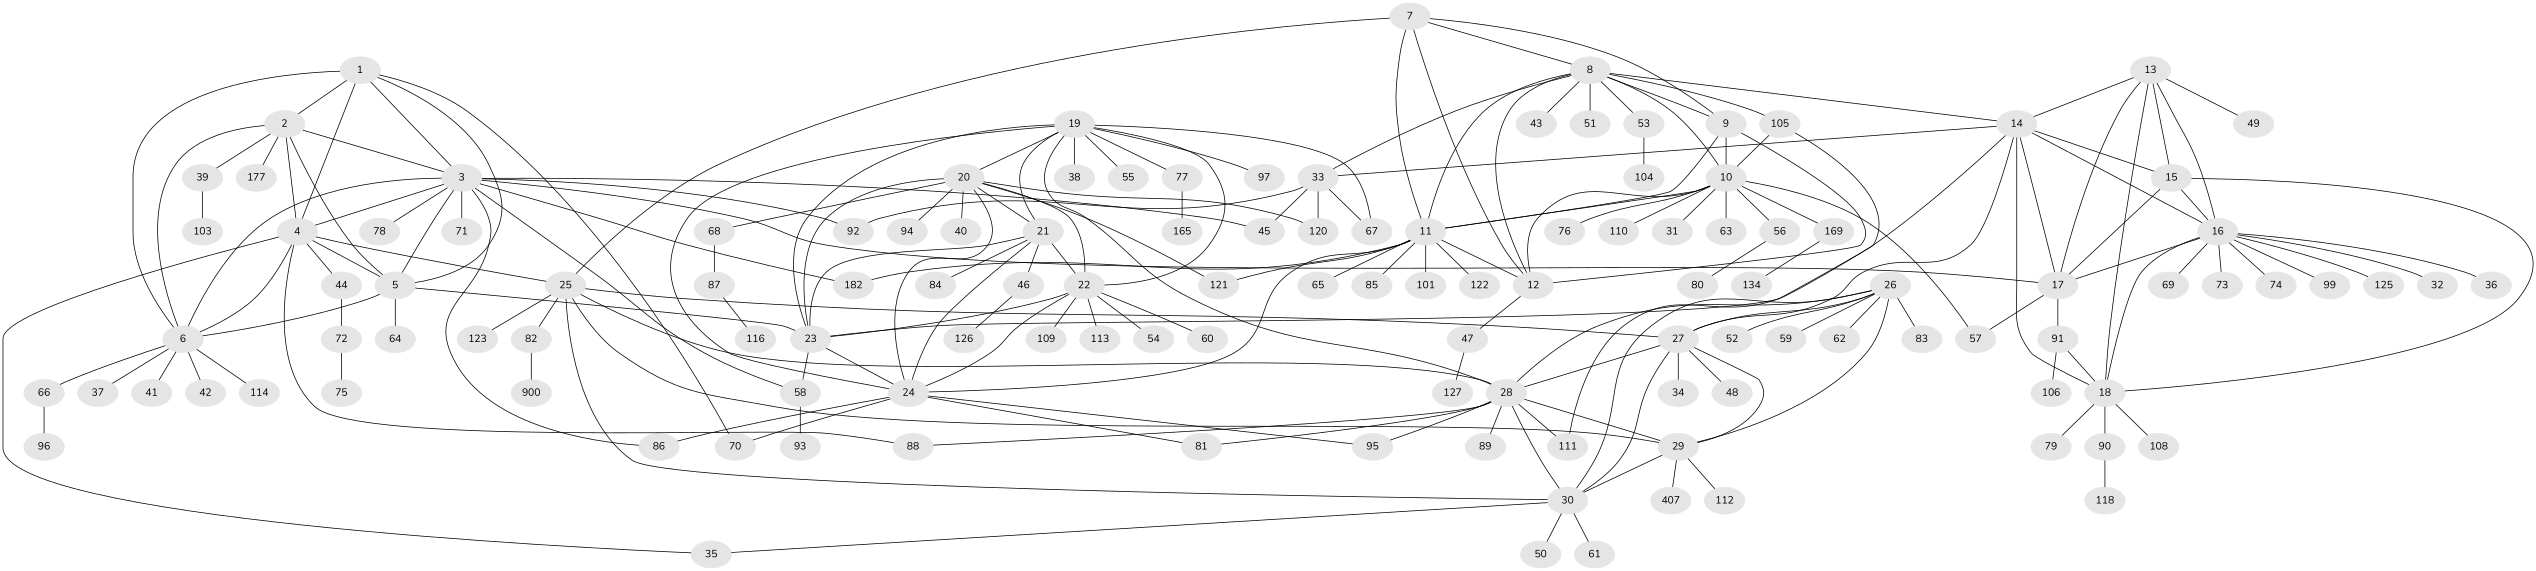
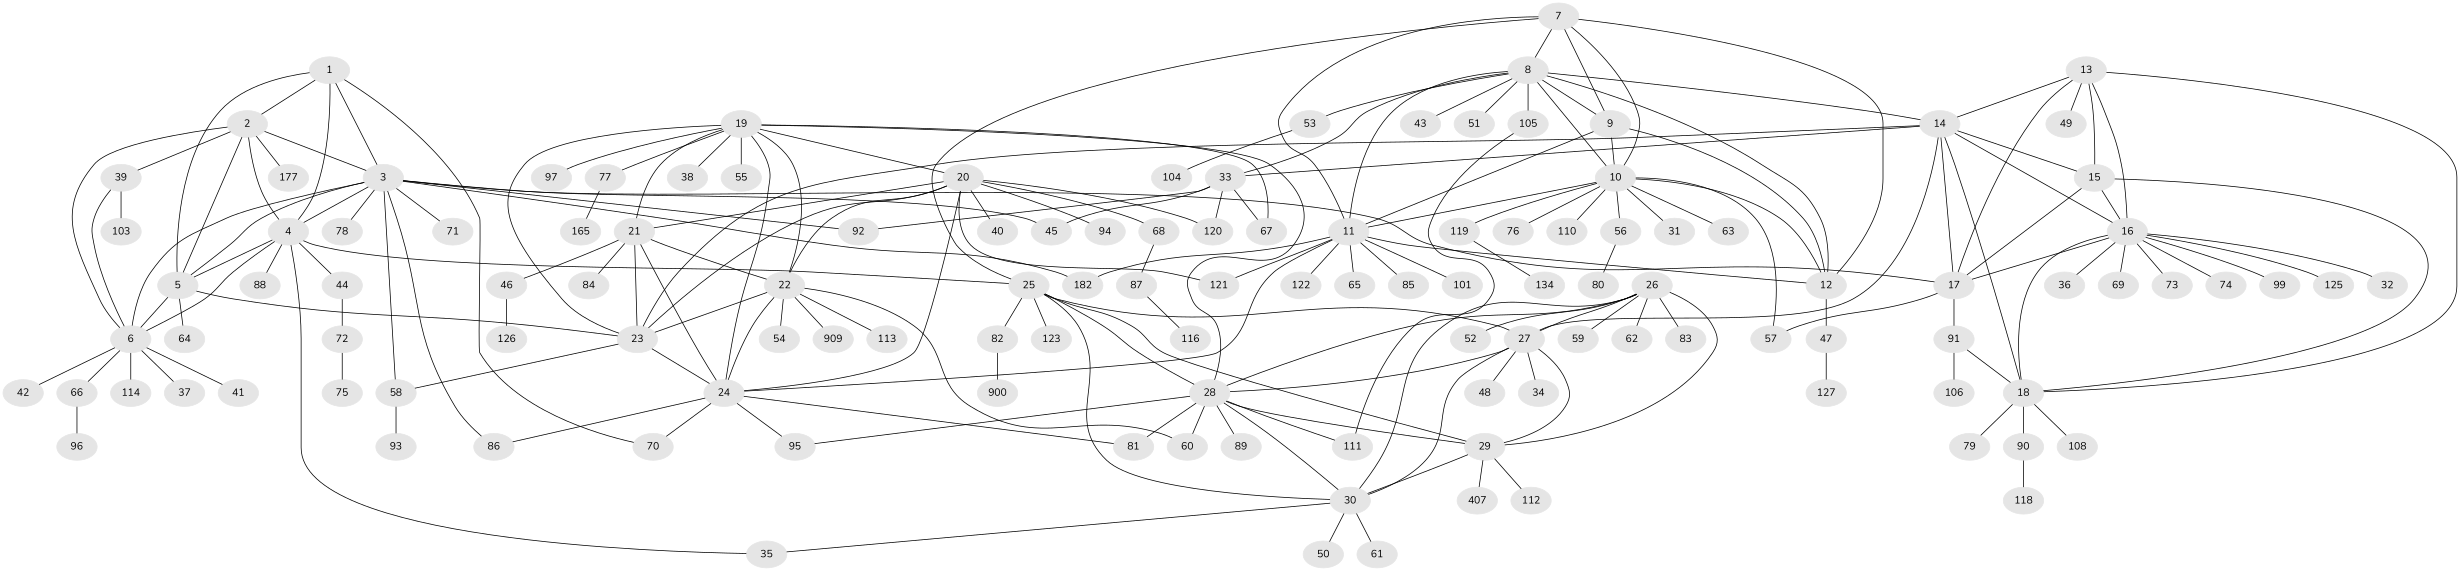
edge "1" -- "6": now "39" -- "6"
edge "105" -- "10": now "7" -- "10"
node "169": label "169" -> "119"
node "109": label "109" -> "909"
edge "28" -- "88": now "28" -- "60"
